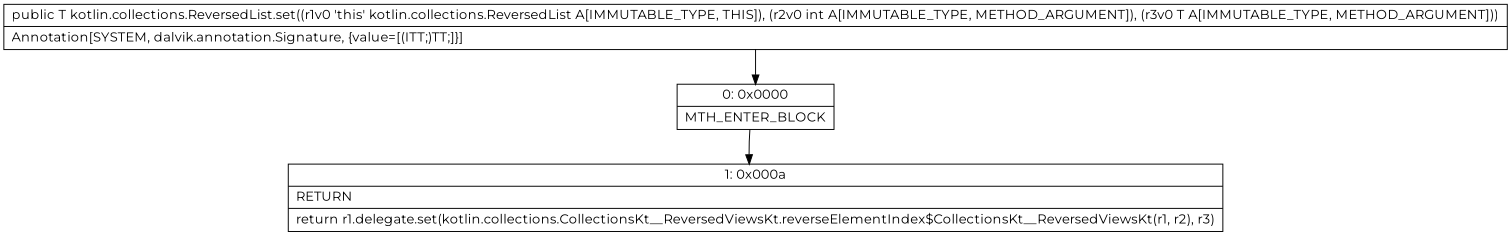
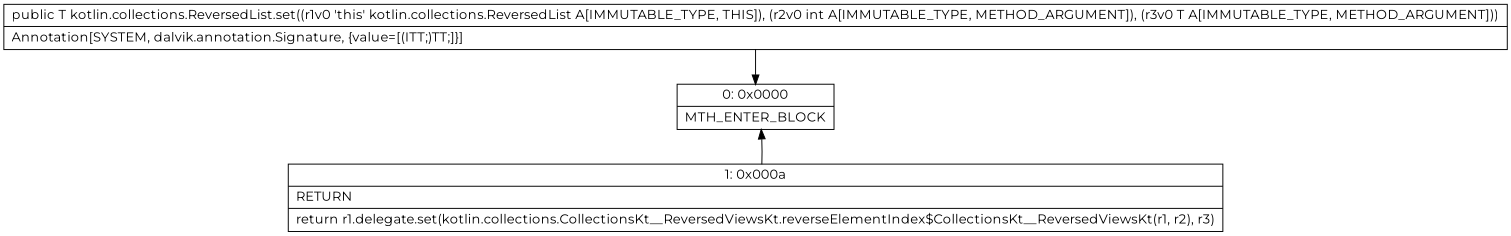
edge "0: 0x0000" -> "1: 0x000a": reversed
